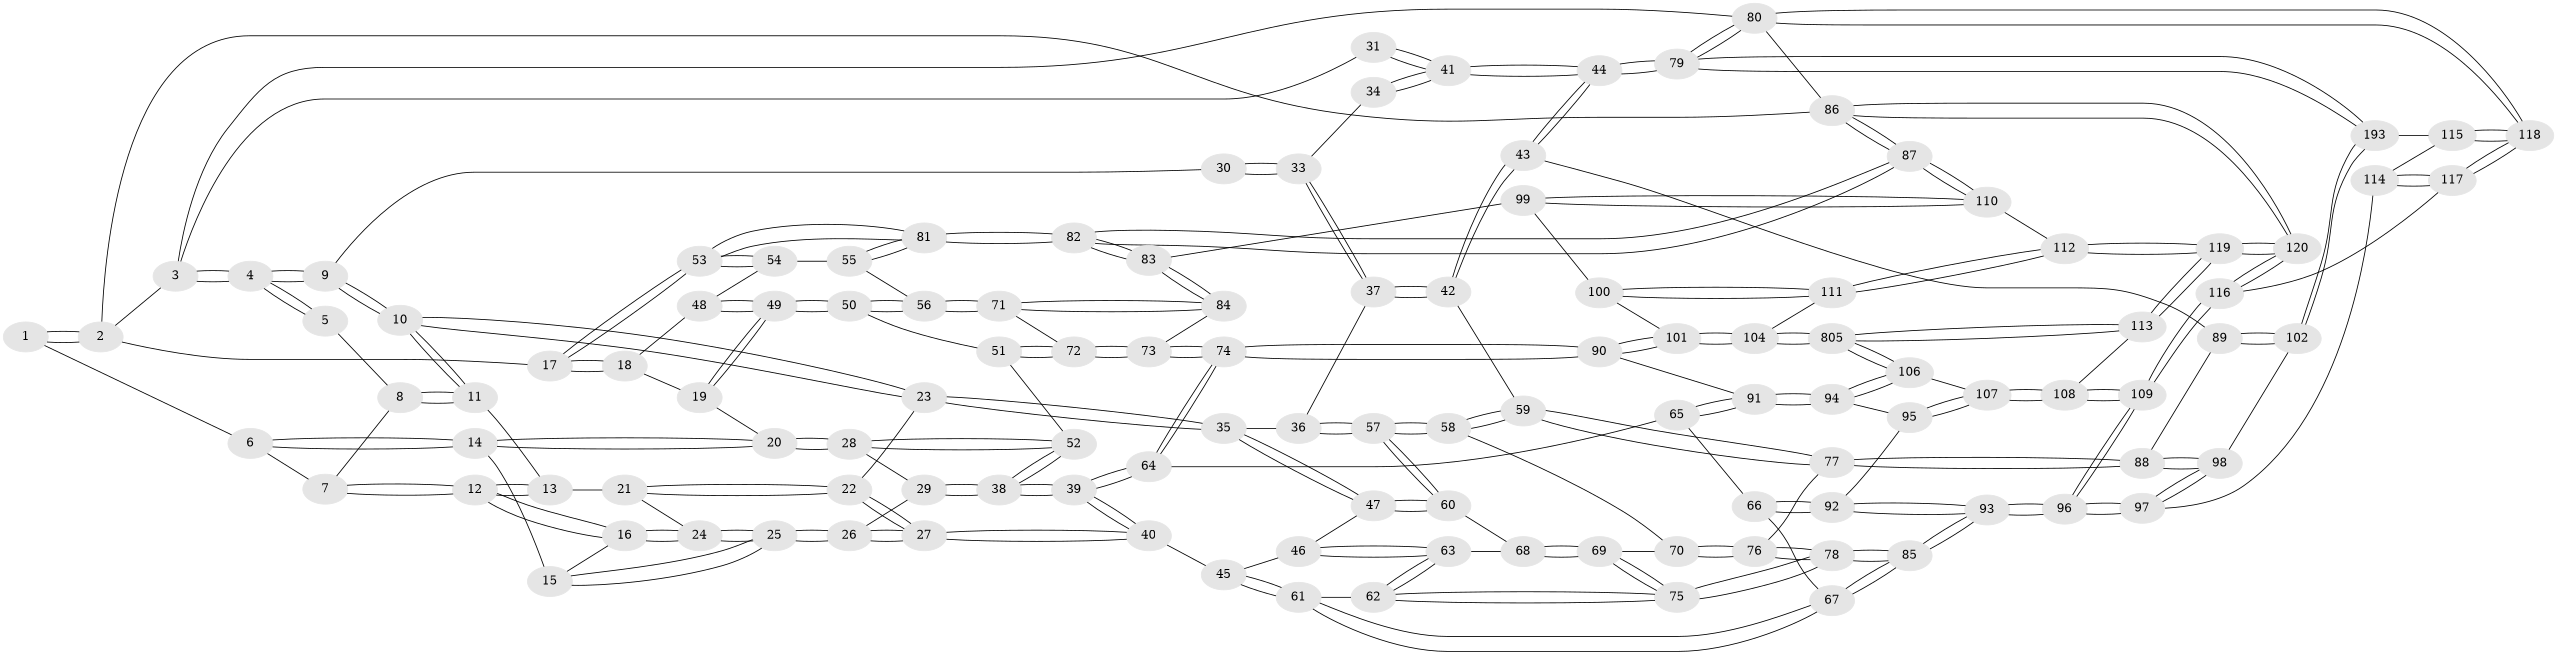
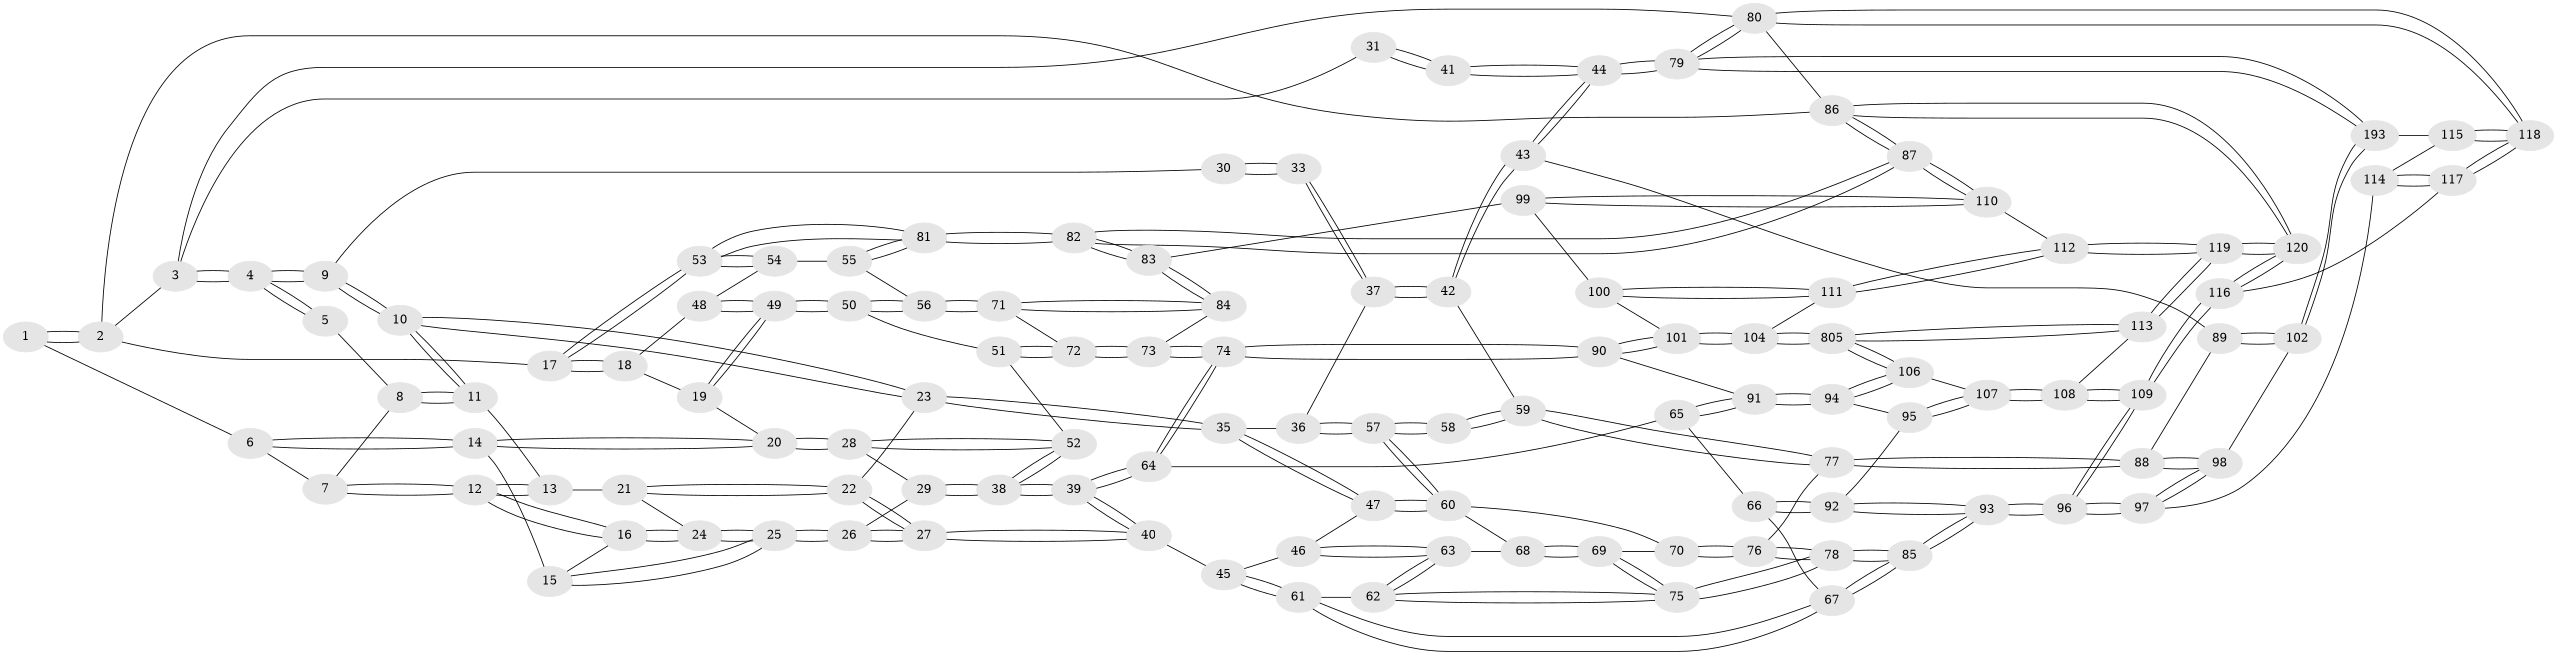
node "34": removed
edge "58" -- "70": now "60" -- "70"
